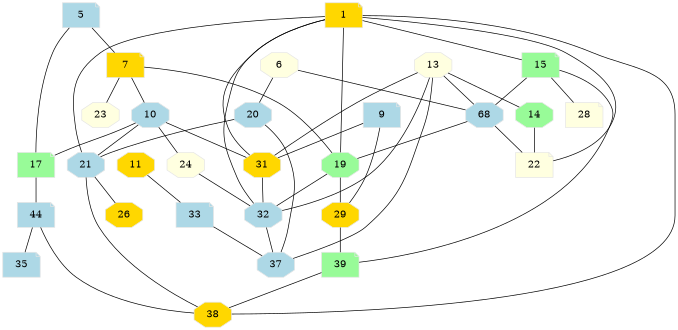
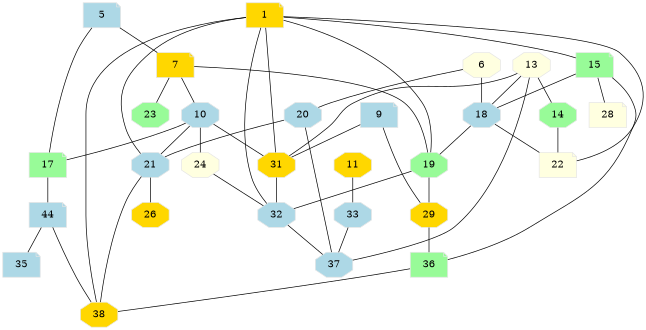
node "23": fillcolor lightyellow -> palegreen
node "68": label "68" -> "18"
edge "13" -- "32": removed
node "33": shape note -> octagon
node "39": label "39" -> "36"
